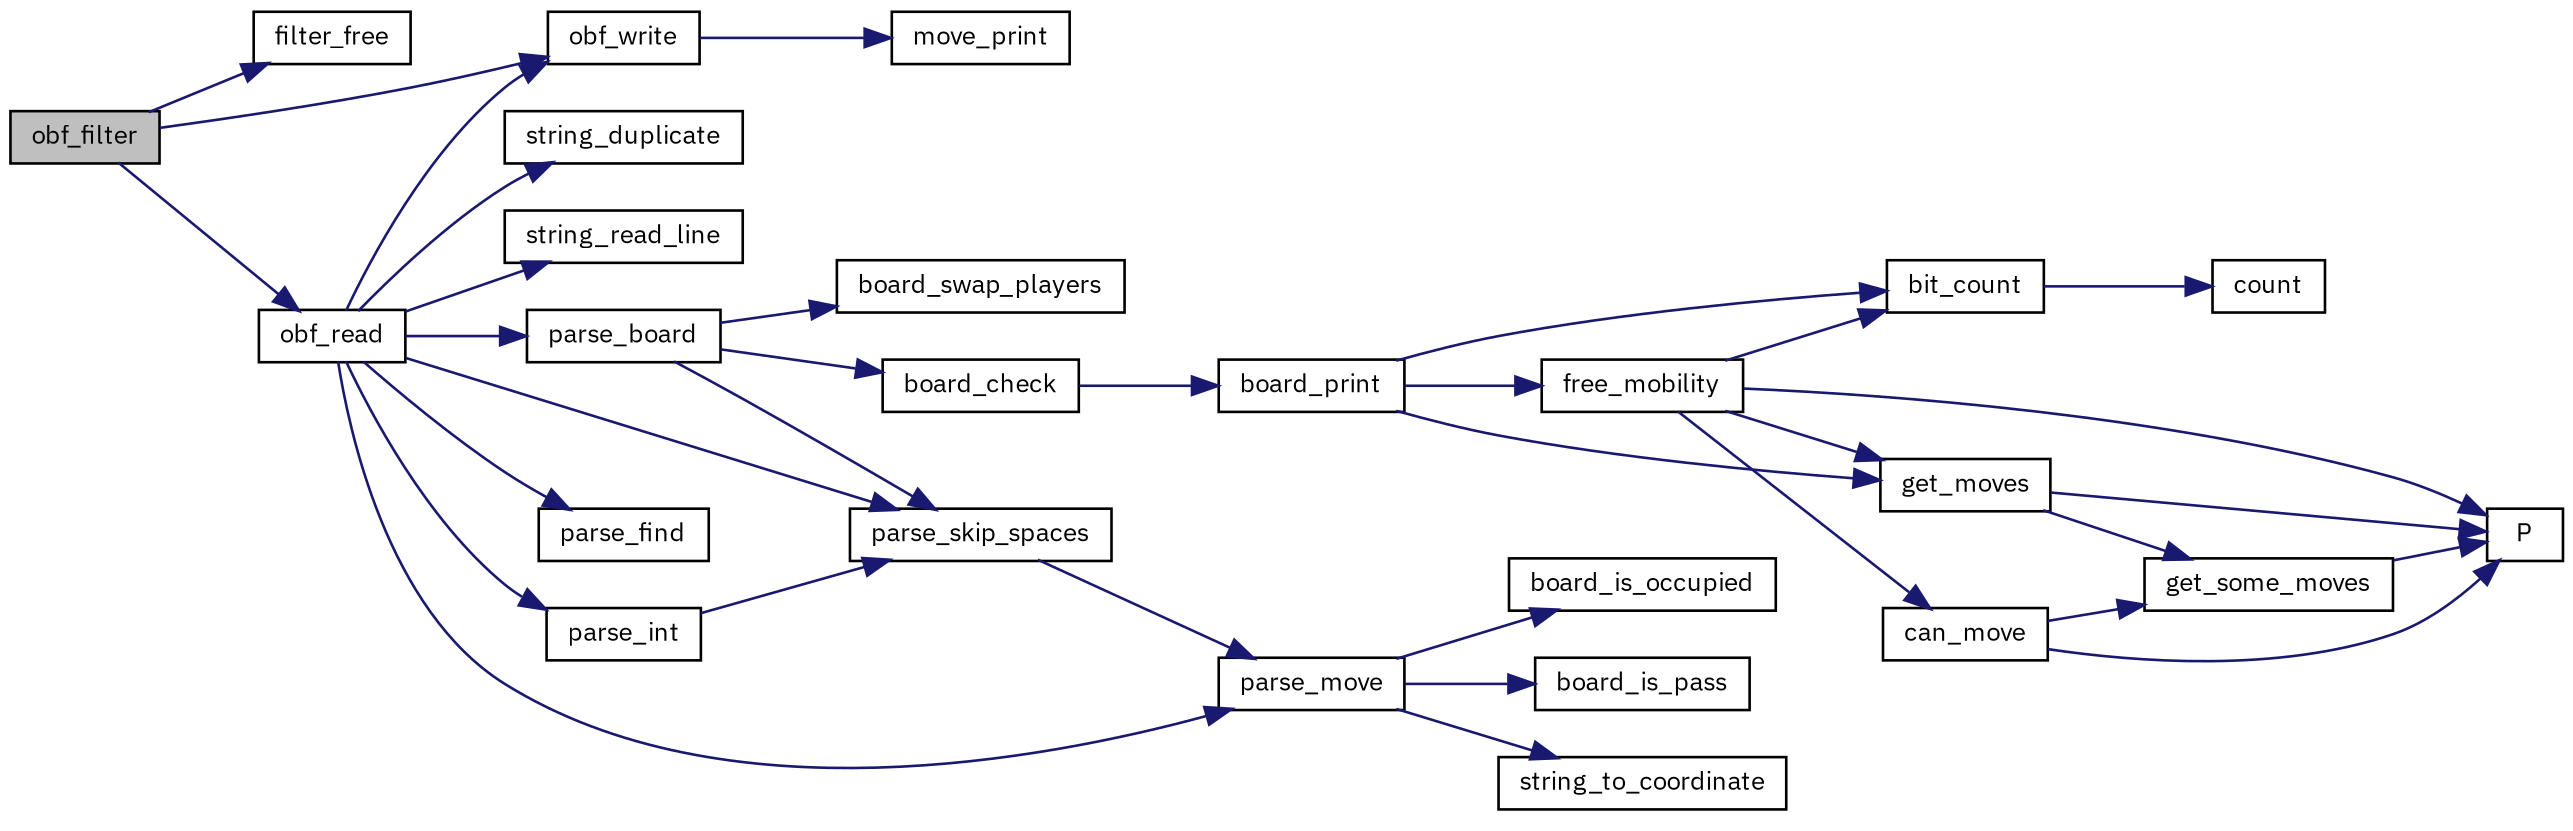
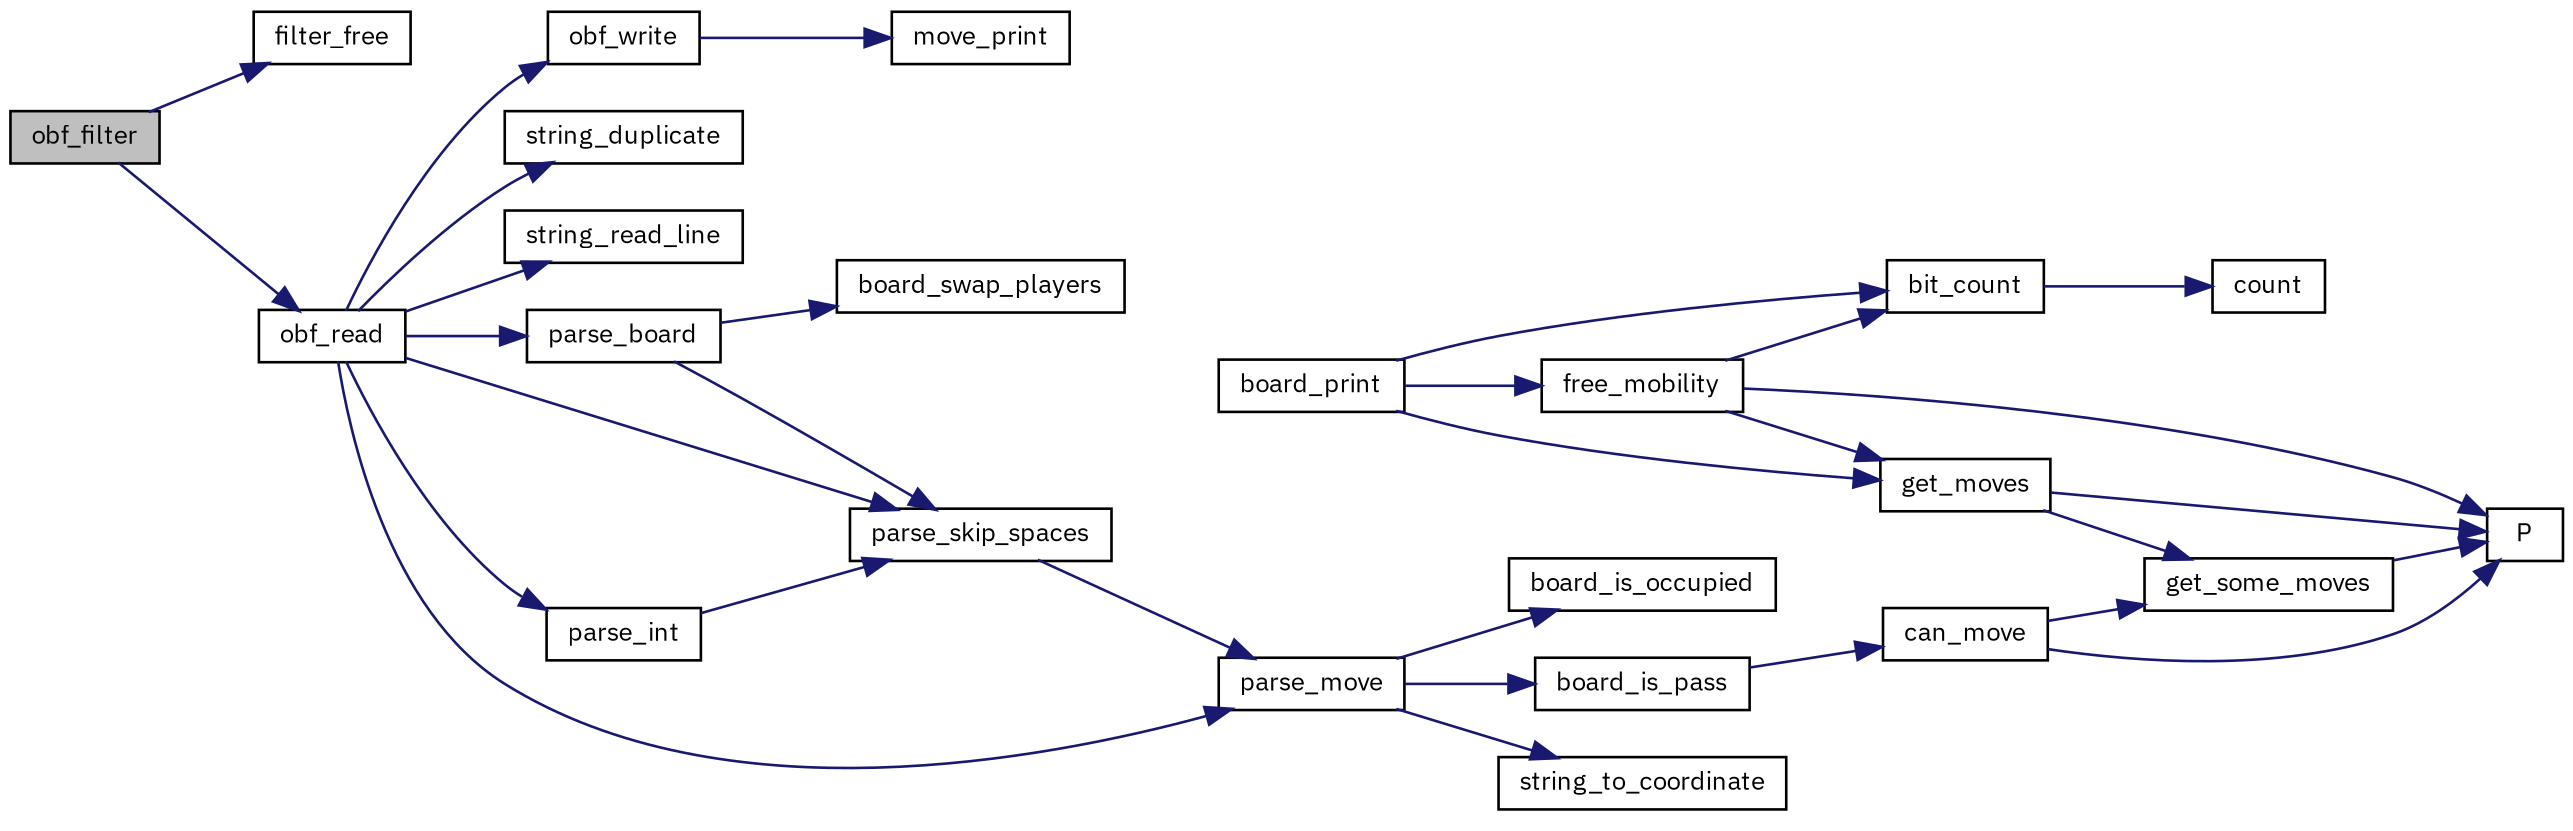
edge "obf_filter" -> "obf_write": removed
node "board_check": removed
edge "free_mobility" -> "can_move": now "board_is_pass" -> "can_move"
node "parse_find": removed
